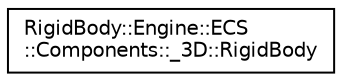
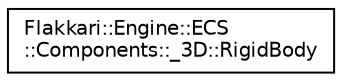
node "RigidBody::Engine::ECS ::Components::_3D::RigidBody": label "RigidBody::Engine::ECS ::Components::_3D::RigidBody" -> "Flakkari::Engine::ECS ::Components::_3D::RigidBody"
